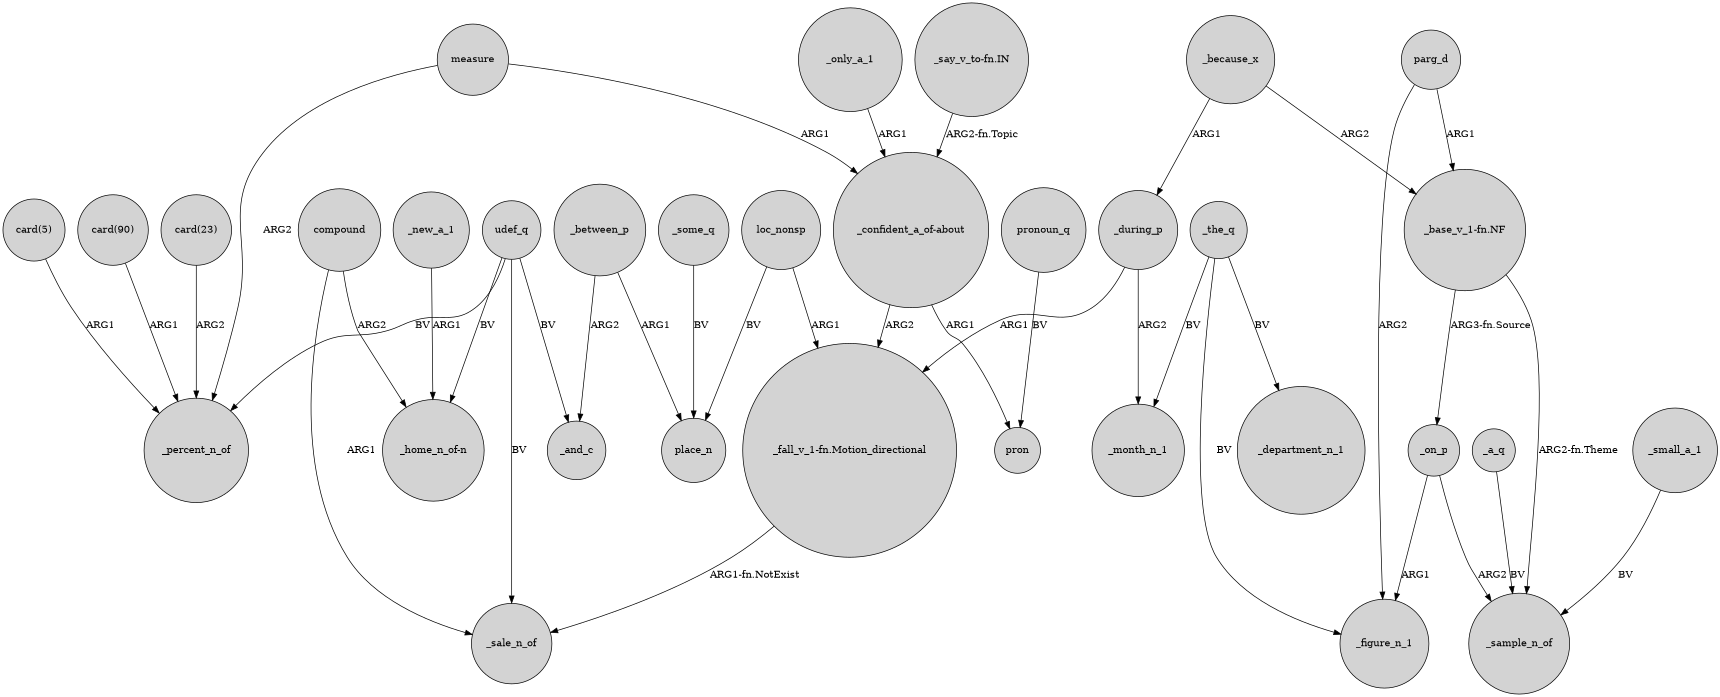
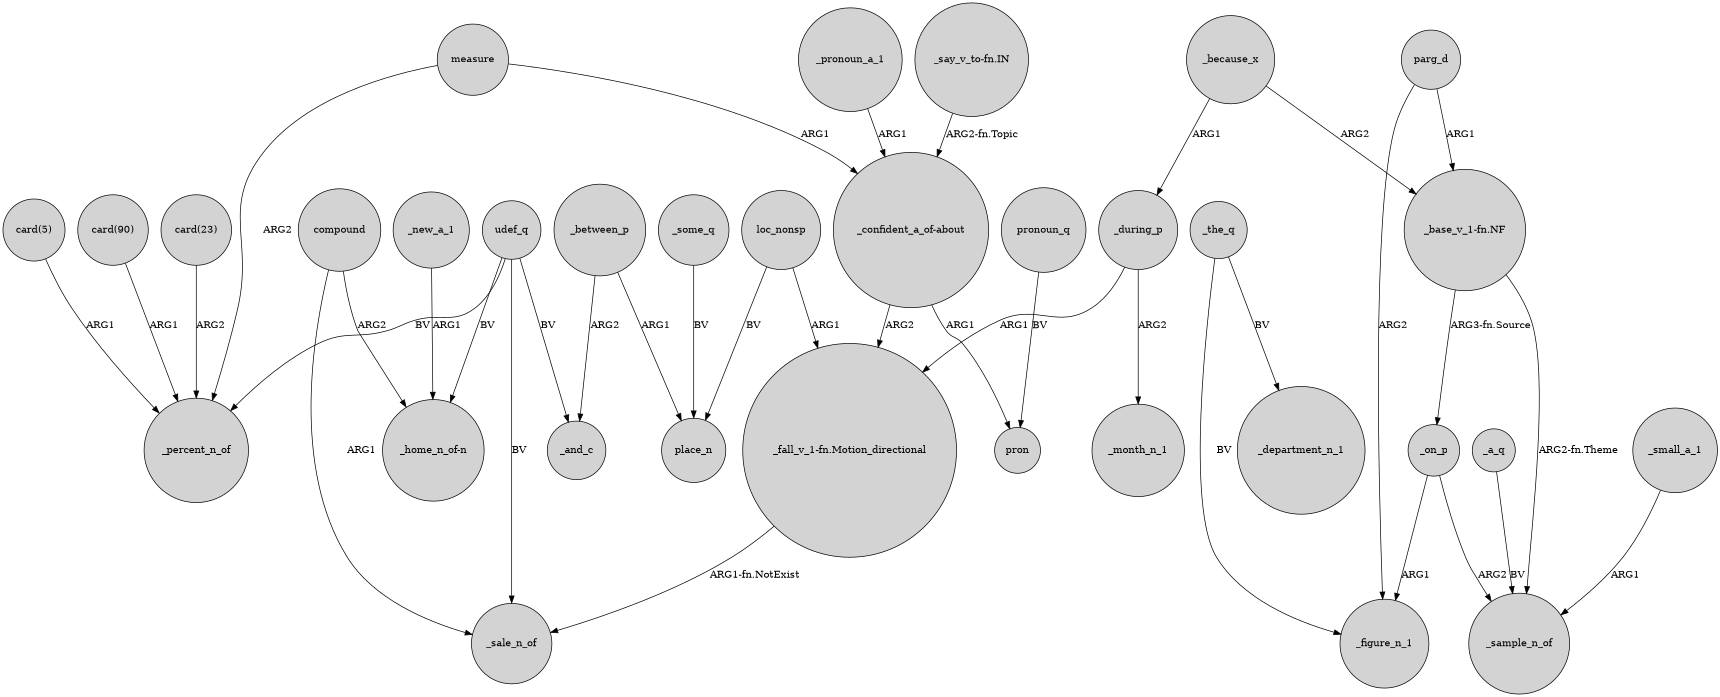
node "_only_a_1": label "_only_a_1" -> "_pronoun_a_1"
edge "_the_q" -> "_month_n_1": removed, label "BV"
edge "_small_a_1" -> "_sample_n_of": label "BV" -> "ARG1"
